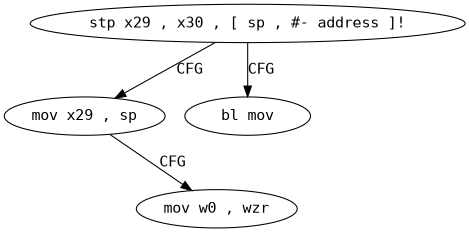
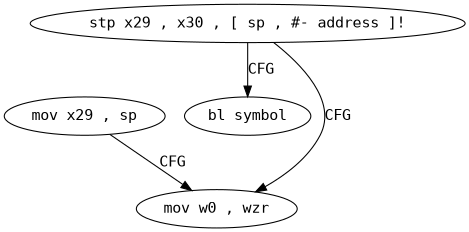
edge "stp x29 , x30 , [ sp , #- address ]!" -> "mov x29 , sp": now "stp x29 , x30 , [ sp , #- address ]!" -> "mov w0 , wzr"
node "bl mov": label "bl mov" -> "bl symbol"
